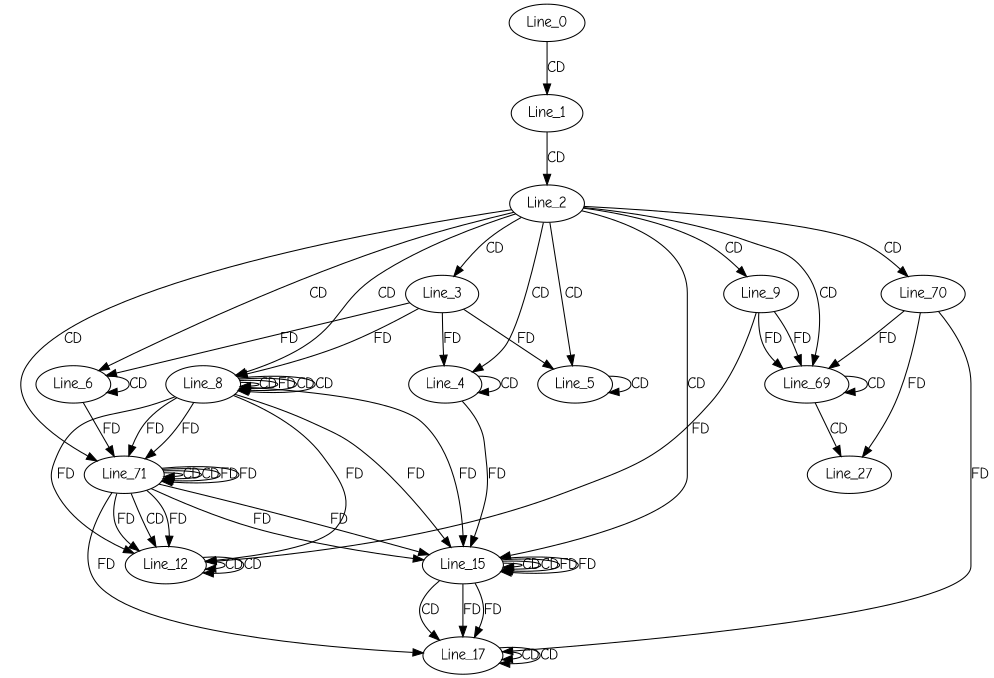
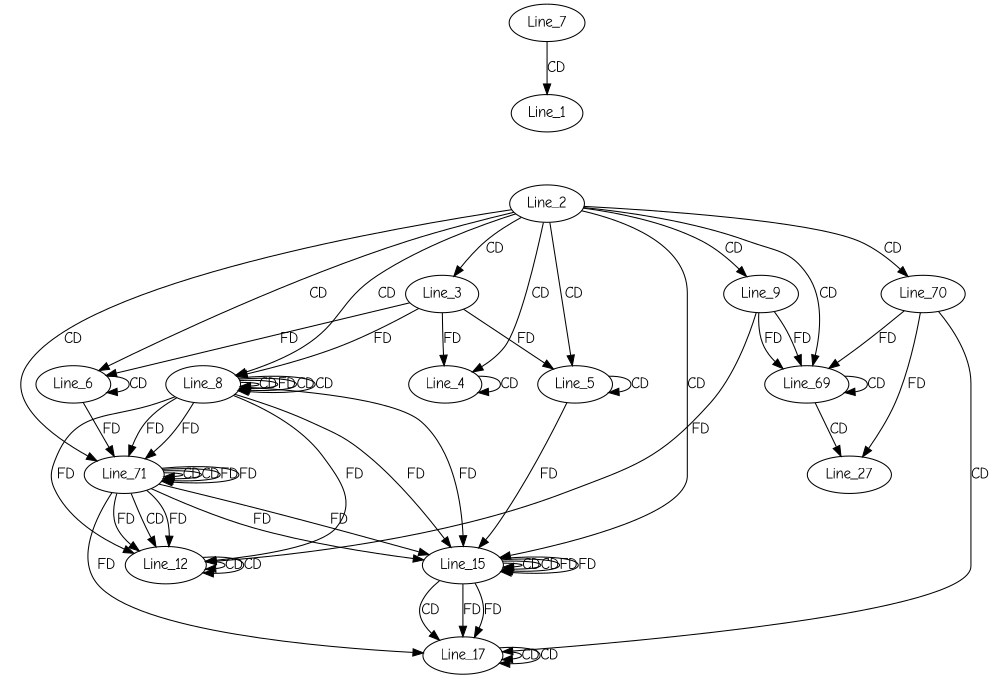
node "Line_0": label "Line_0" -> "Line_7"
edge "Line_1" -> "Line_2": removed, label "CD"
edge "Line_4" -> "Line_15": now "Line_5" -> "Line_15"
edge "Line_70" -> "Line_17": label "FD" -> "CD"
